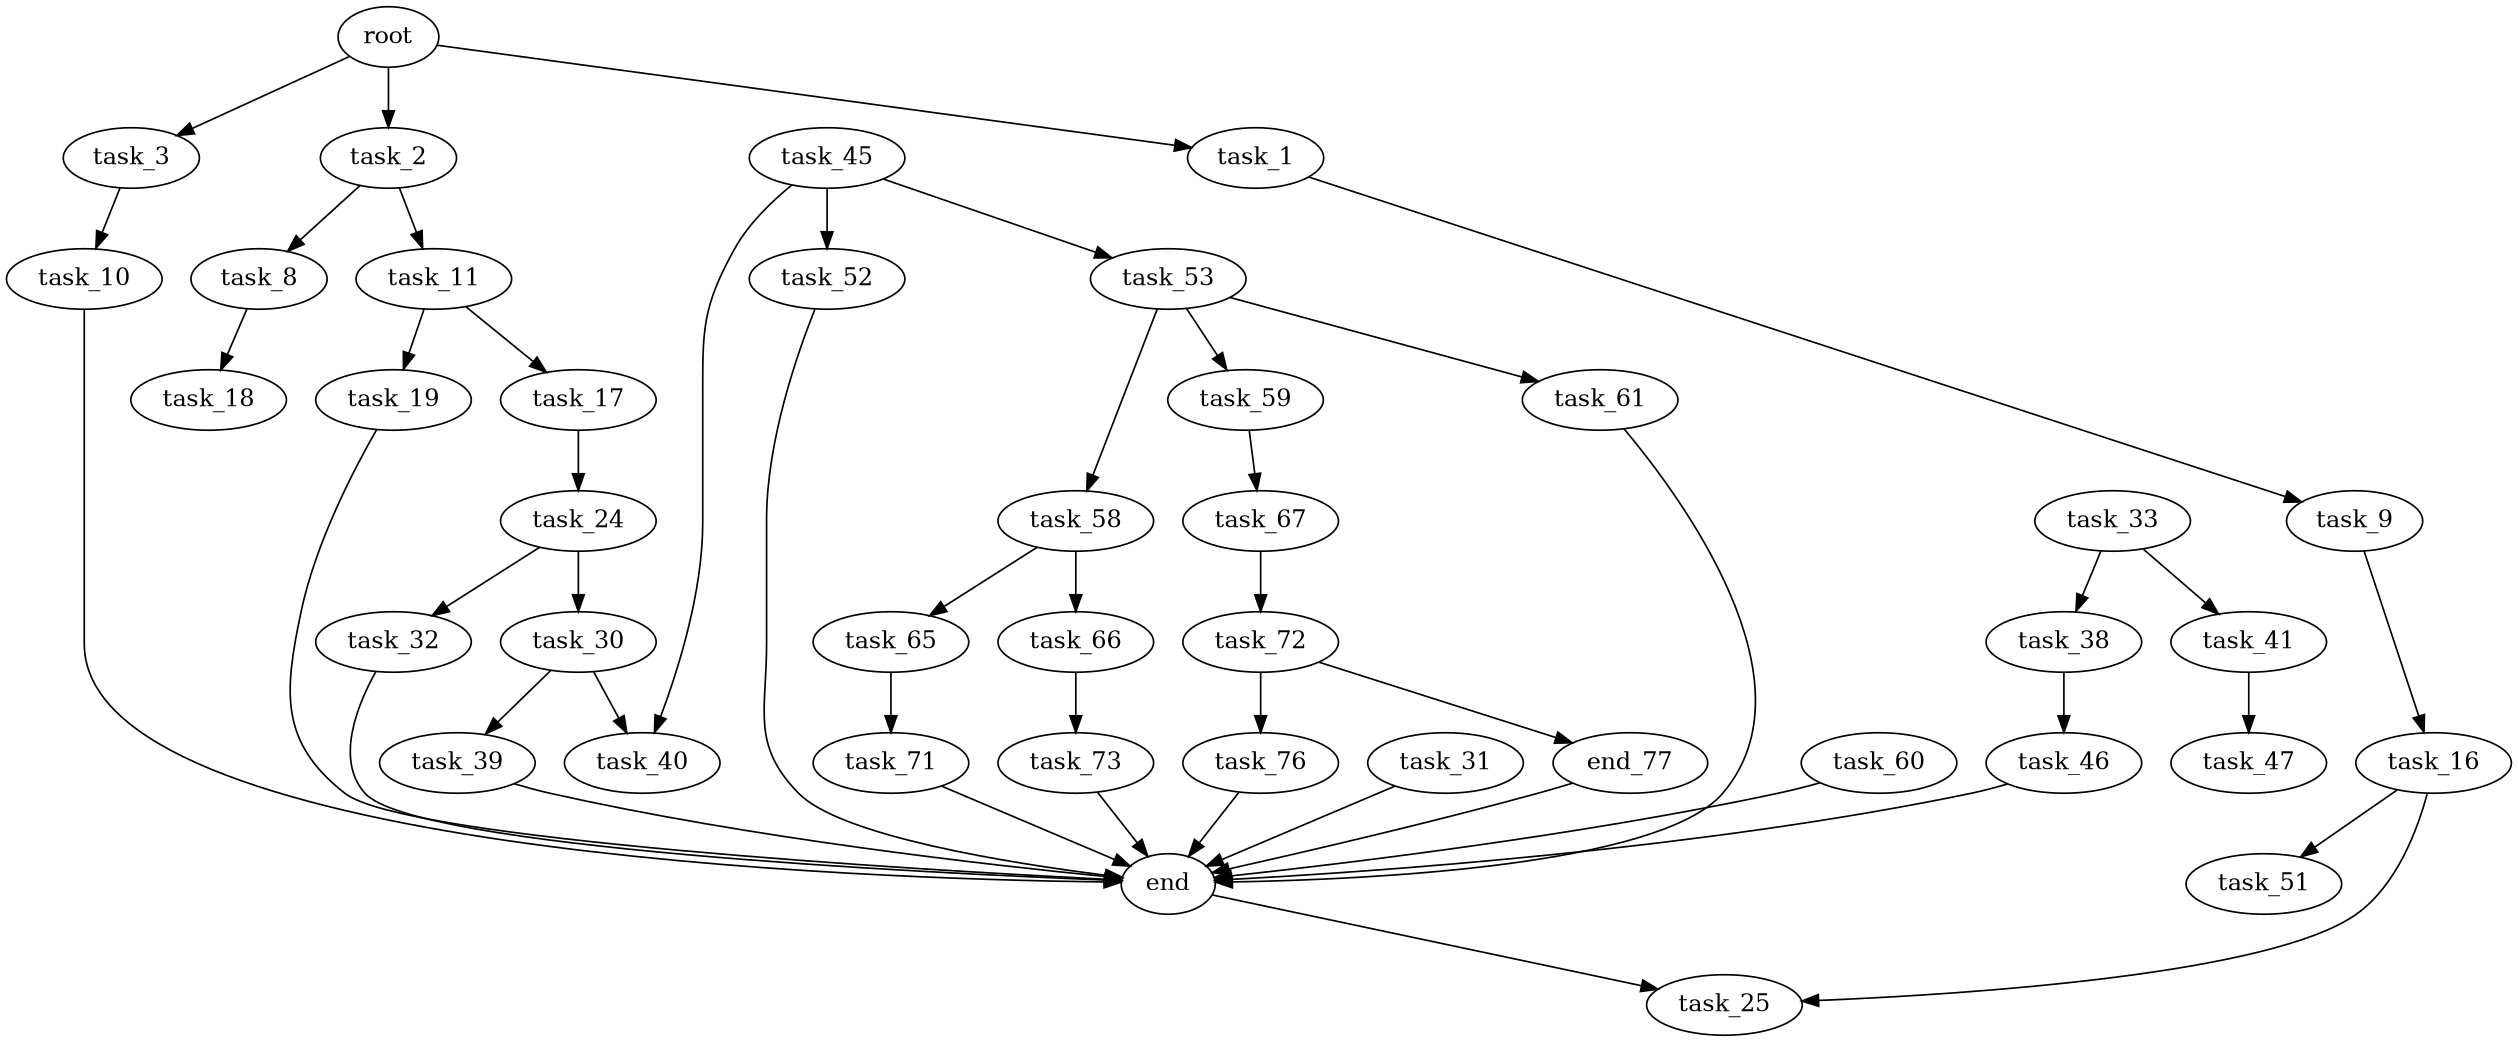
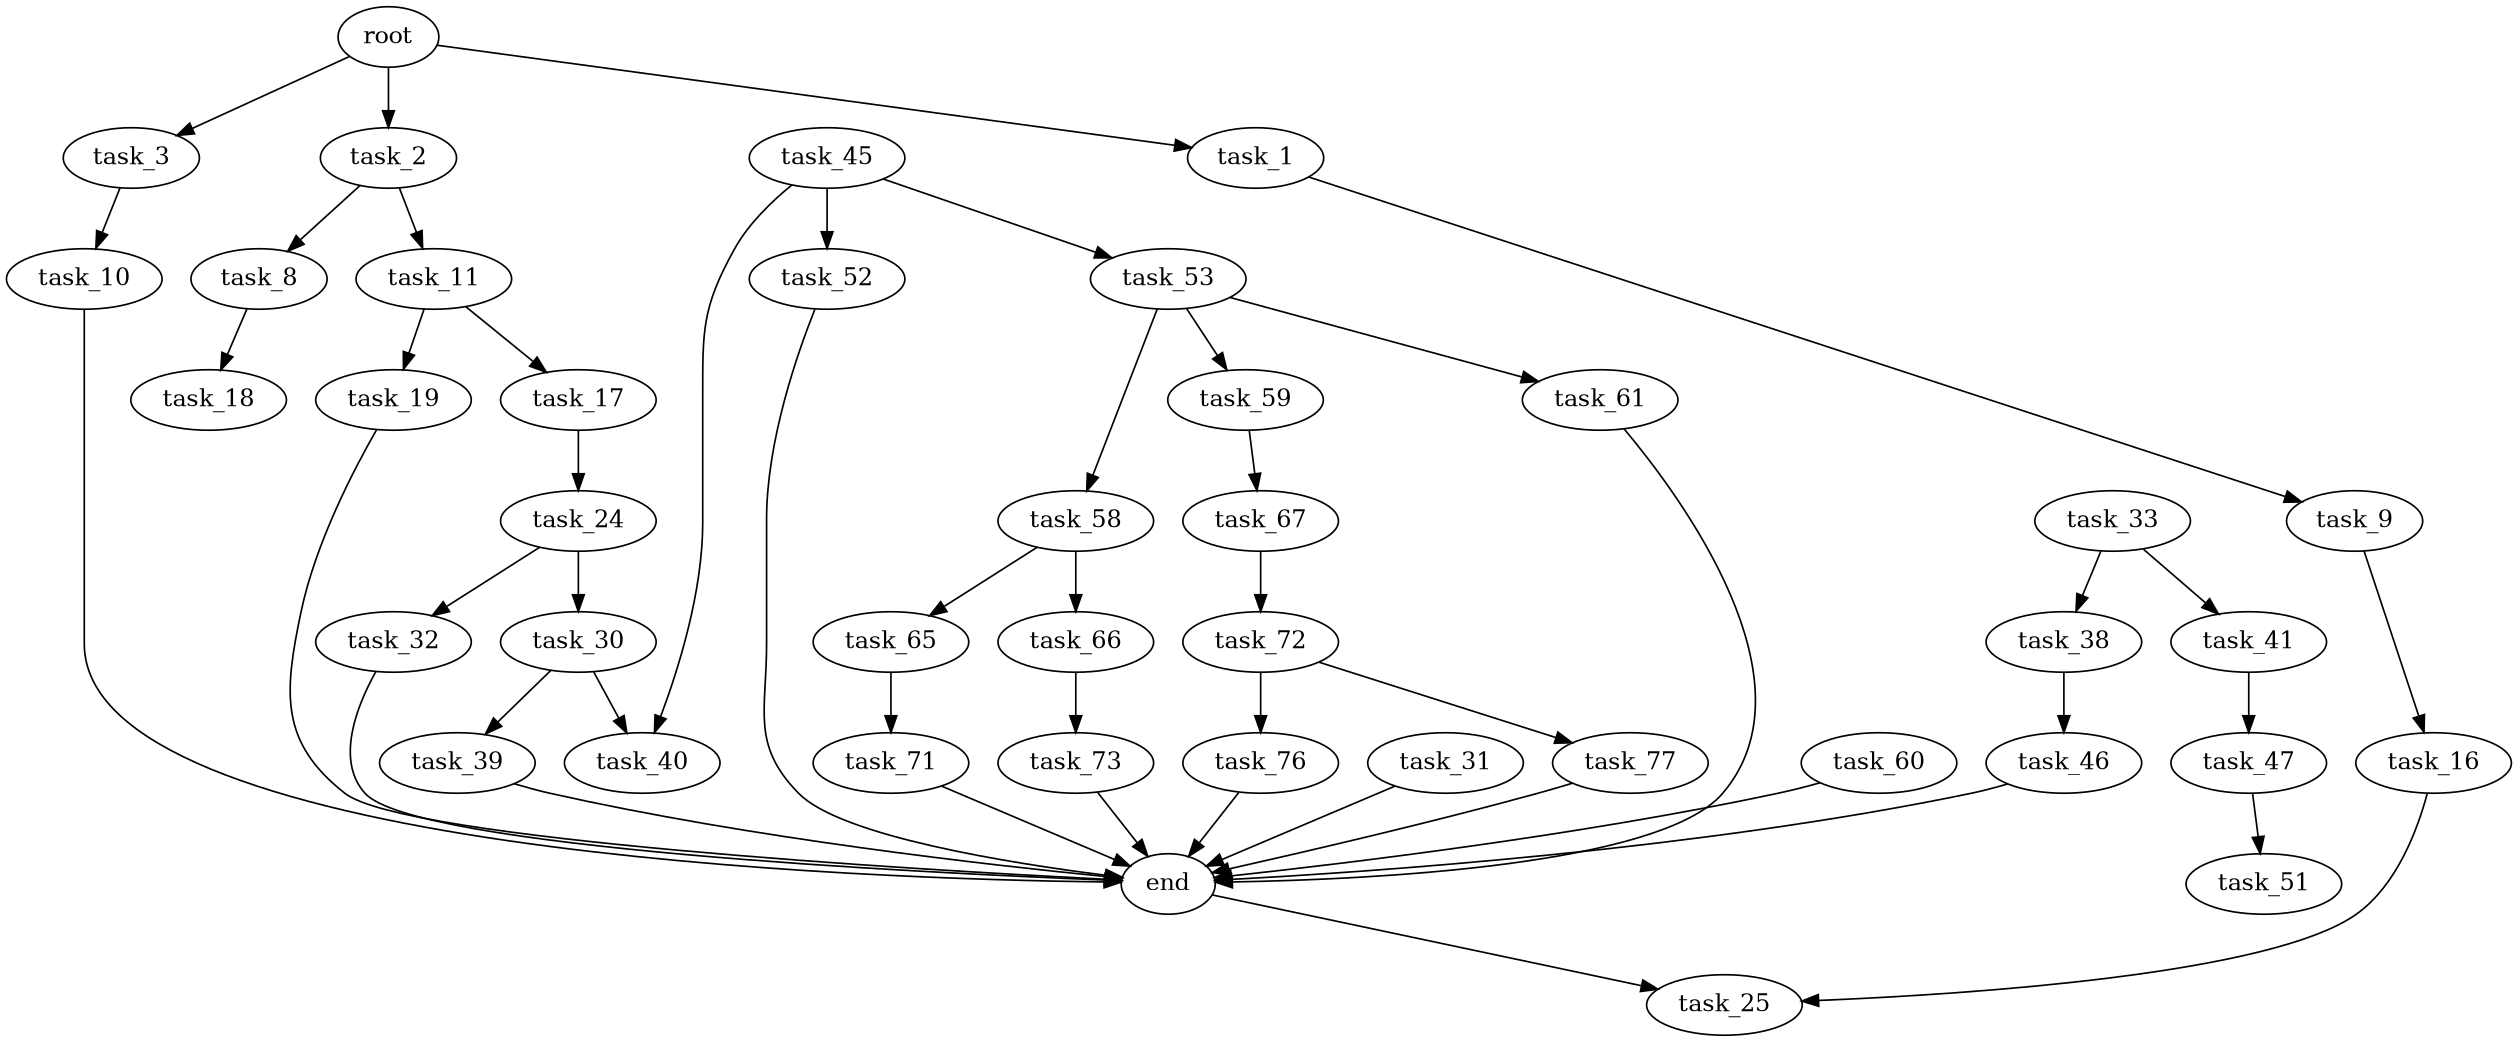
node "end_77": label "end_77" -> "task_77"
edge "task_16" -> "task_51": now "task_47" -> "task_51"
